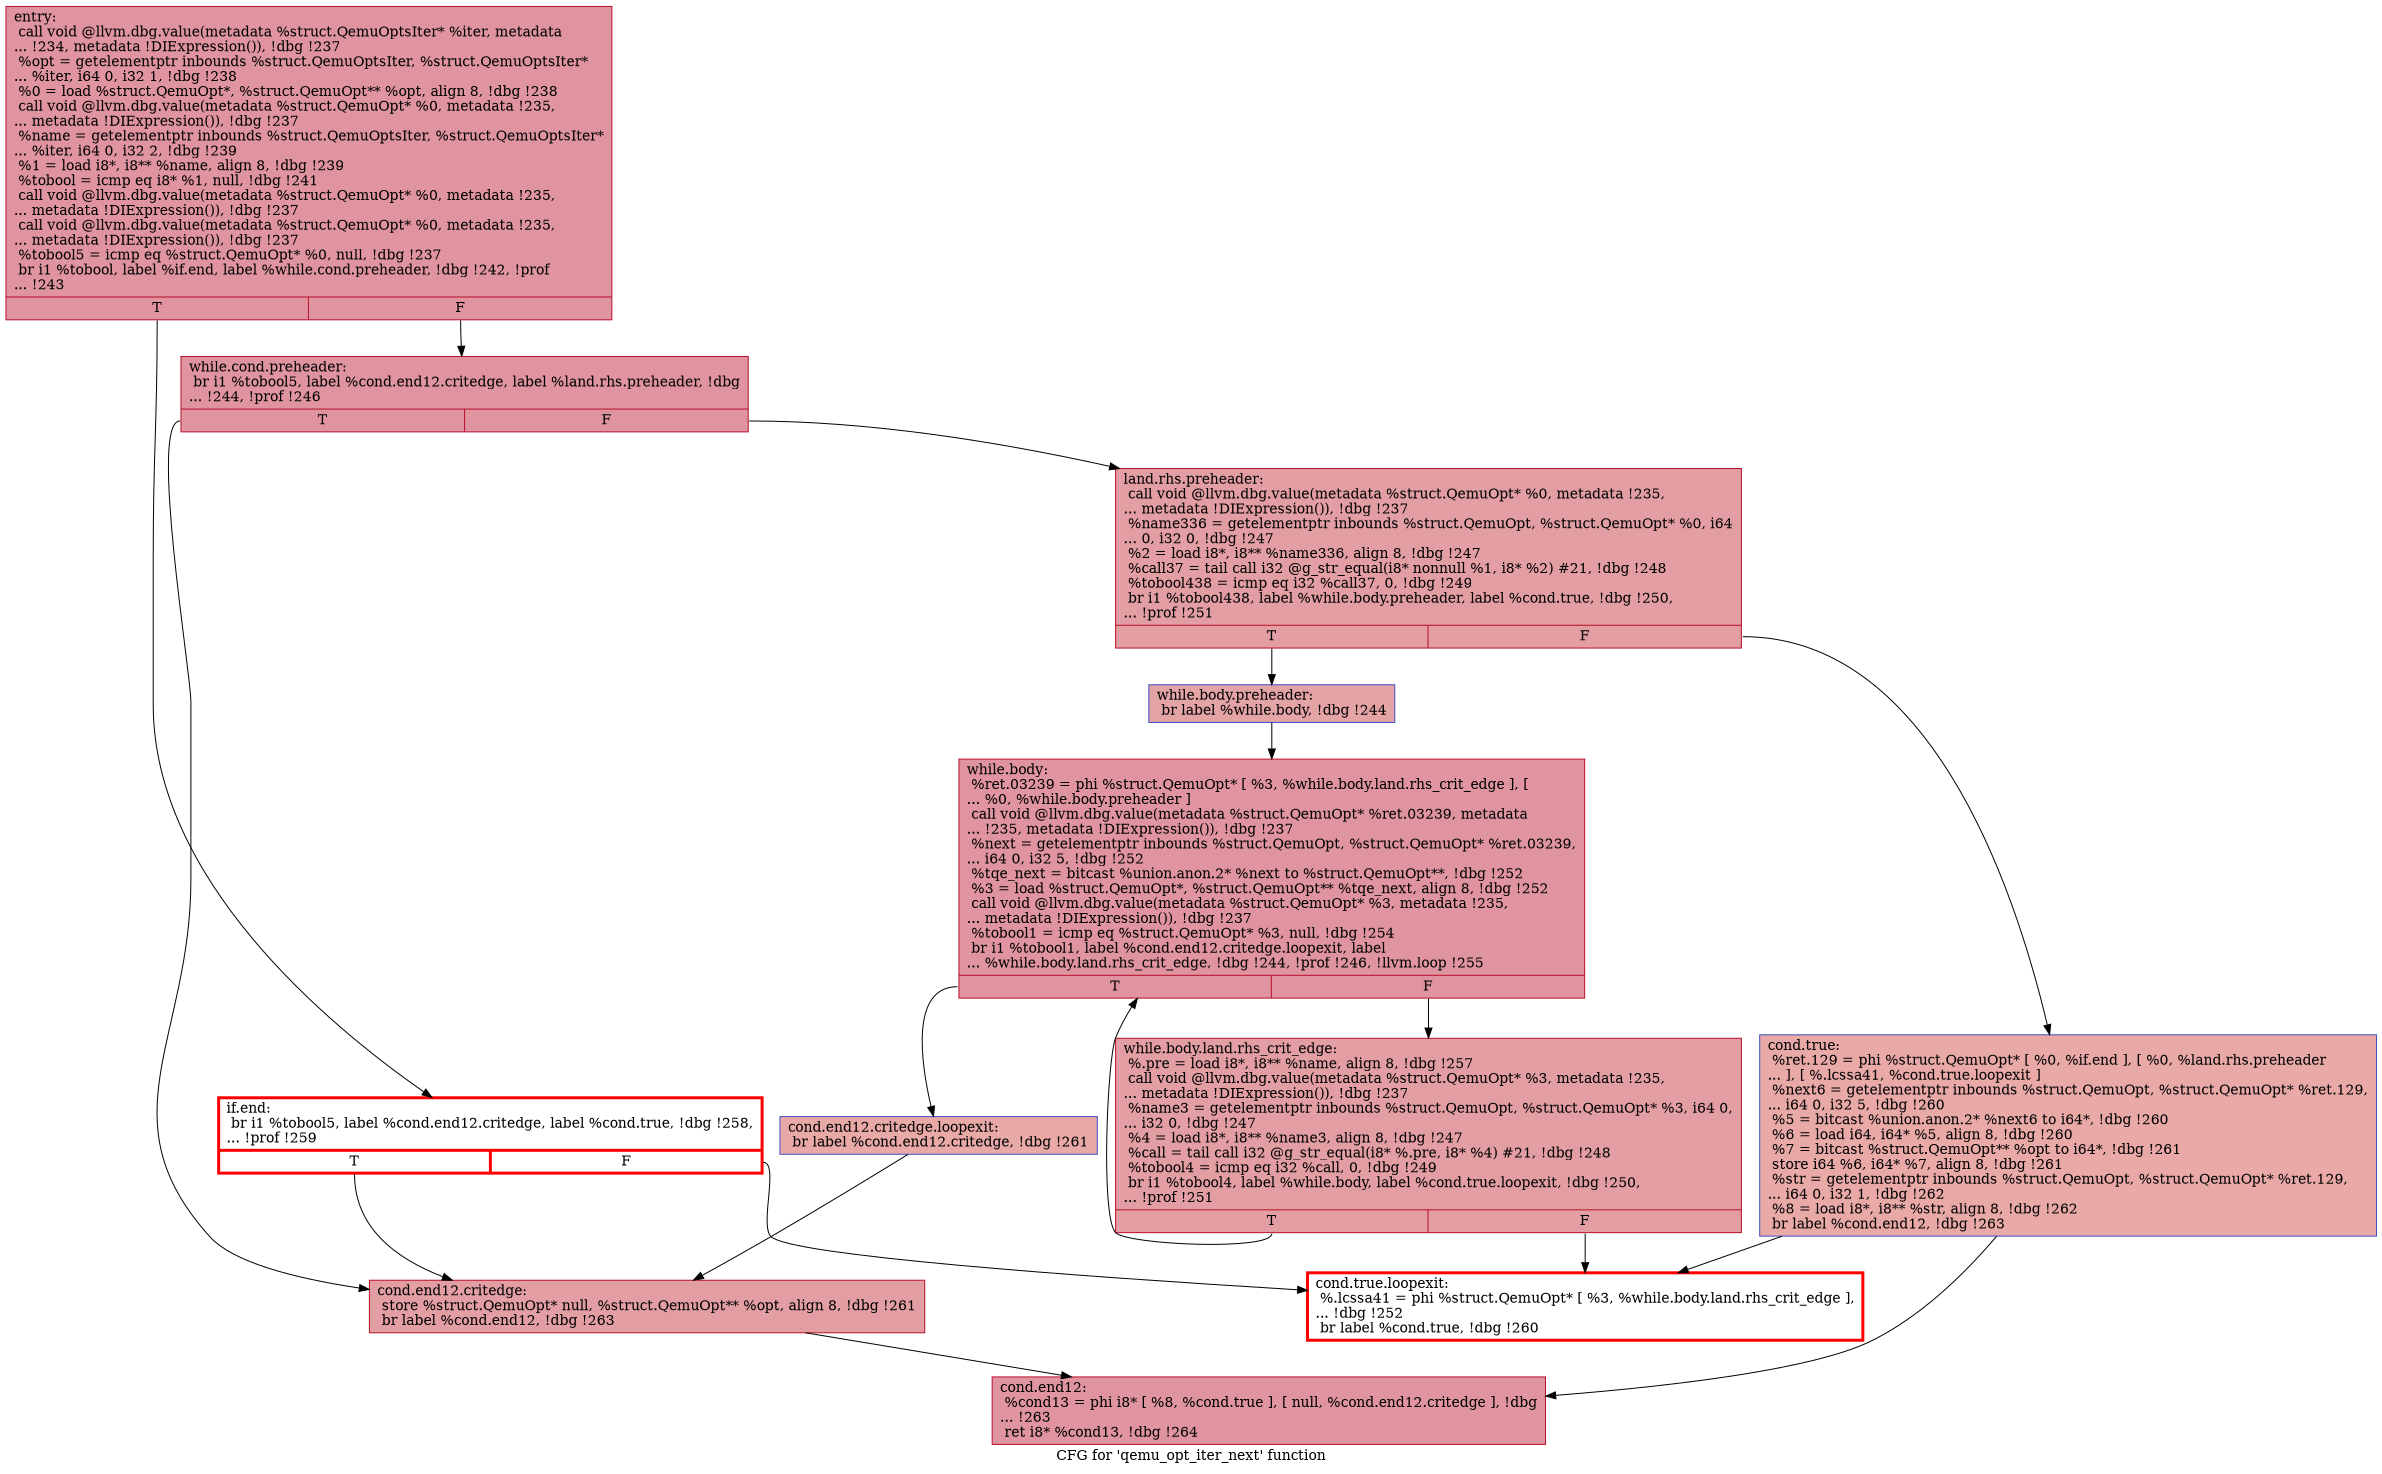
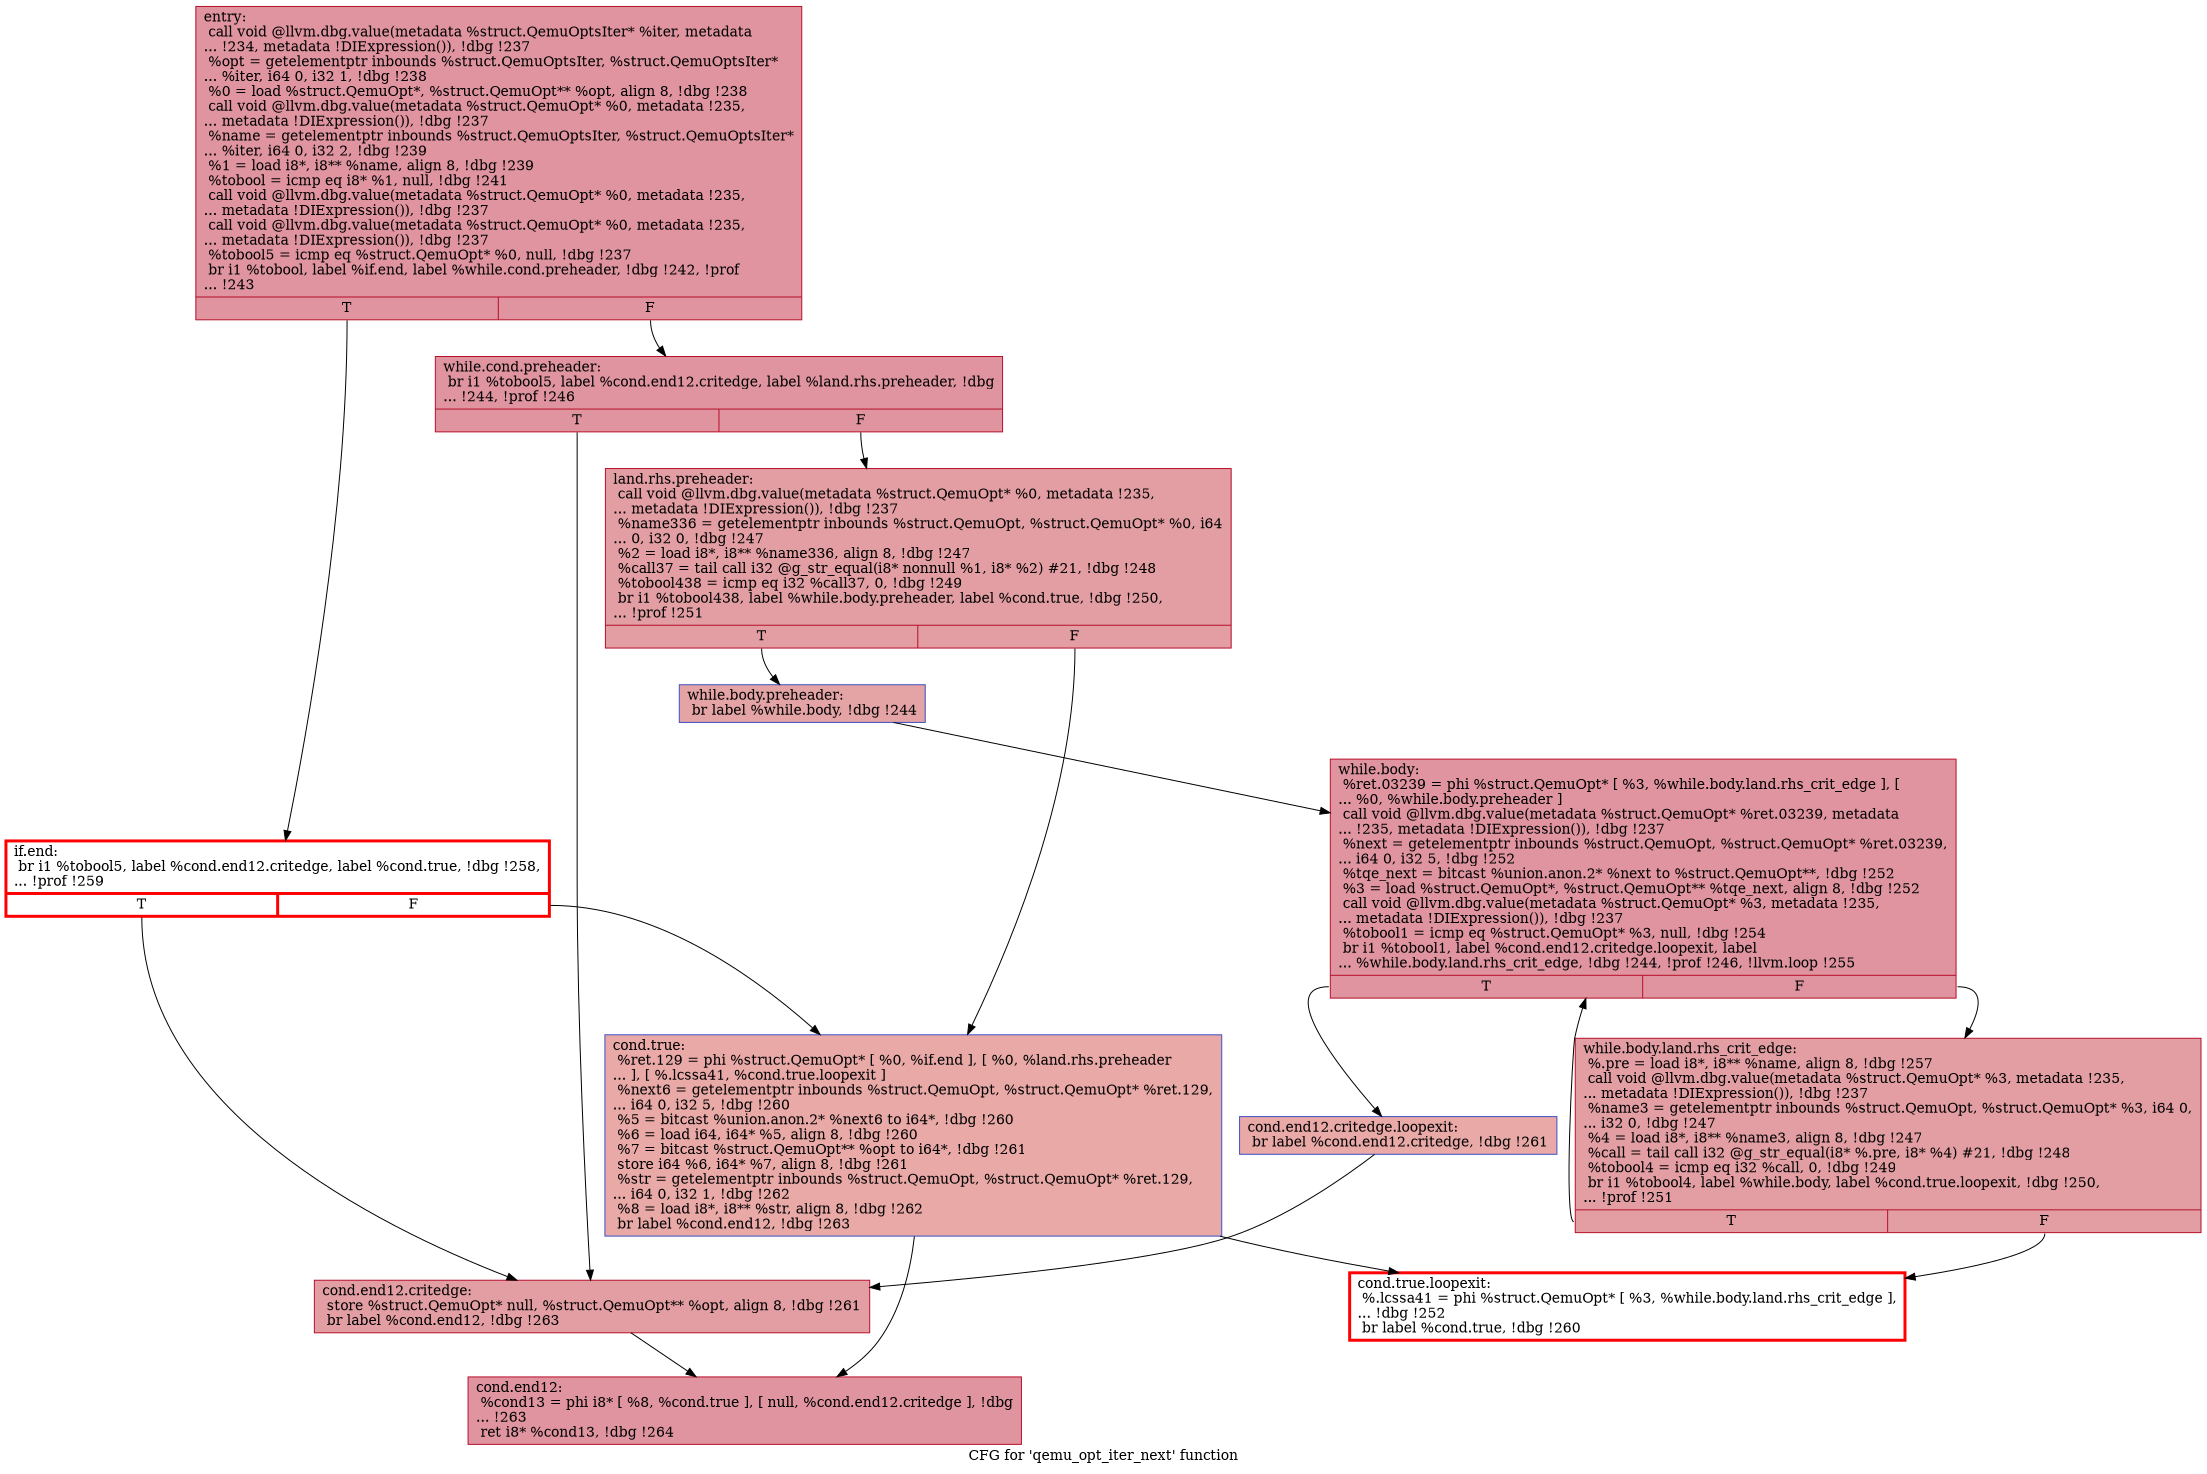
edge "if.end:" -> "cond.true.loopexit:": now "if.end:" -> "cond.true:"
